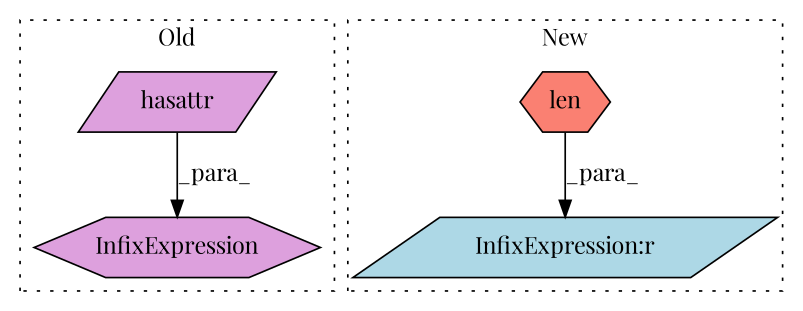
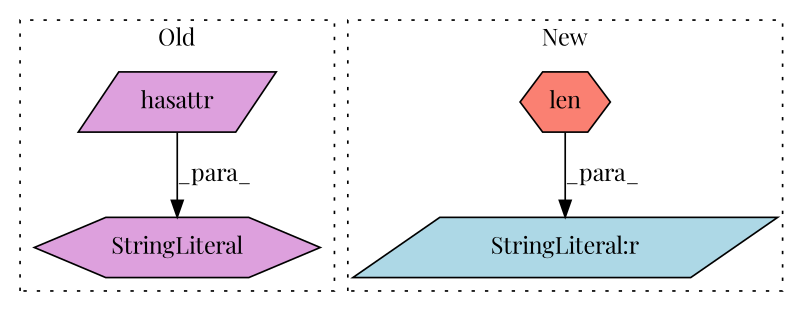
node "InfixExpression": label "InfixExpression" -> "StringLiteral"
node "InfixExpression:r": label "InfixExpression:r" -> "StringLiteral:r"
